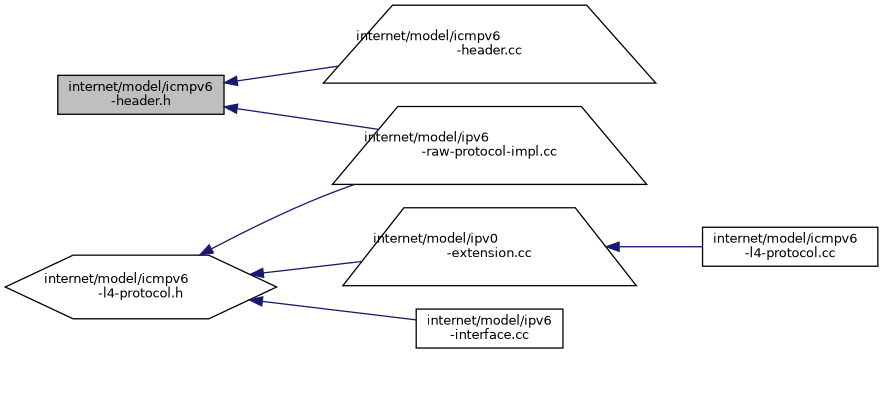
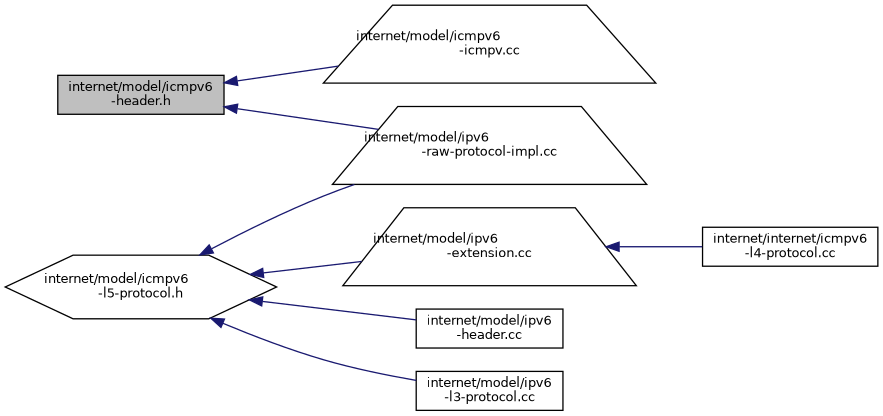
node "internet/model/icmpv6 -header.cc": label "internet/model/icmpv6 -header.cc" -> "internet/model/icmpv6 -icmpv.cc"
node "internet/model/ipv0 -extension.cc": label "internet/model/ipv0 -extension.cc" -> "internet/model/ipv6 -extension.cc"
node "internet/model/icmpv6 -l4-protocol.cc": label "internet/model/icmpv6 -l4-protocol.cc" -> "internet/internet/icmpv6 -l4-protocol.cc"
node "internet/model/icmpv6 -l4-protocol.h": label "internet/model/icmpv6 -l4-protocol.h" -> "internet/model/icmpv6 -l5-protocol.h"
node "internet/model/ipv6 -interface.cc": label "internet/model/ipv6 -interface.cc" -> "internet/model/ipv6 -header.cc"
node "internet/model/ipv6 -l3-protocol.cc": added
